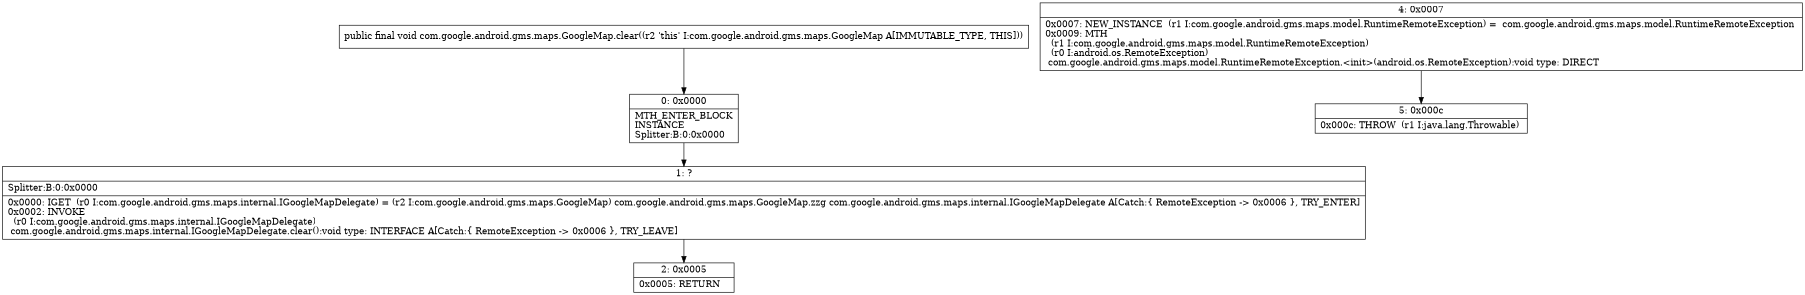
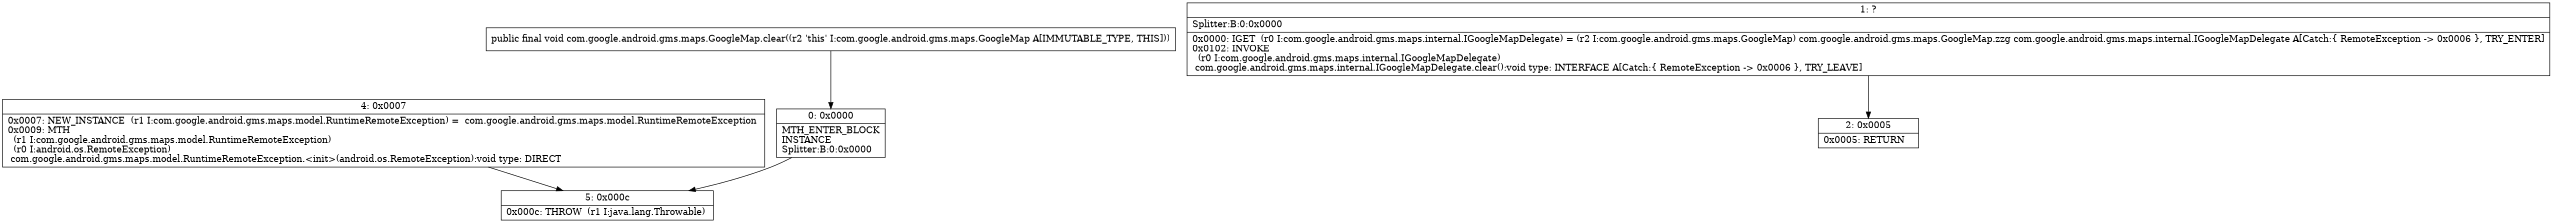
edge "0: 0x0000" -> "1: ?": now "0: 0x0000" -> "5: 0x000c"
node "1: ?": text "0x0002: INVOKE" -> "0x0102: INVOKE"
